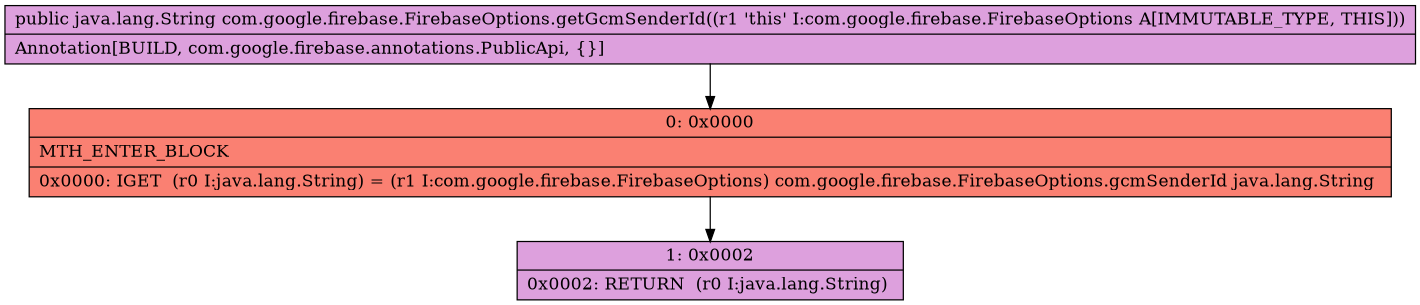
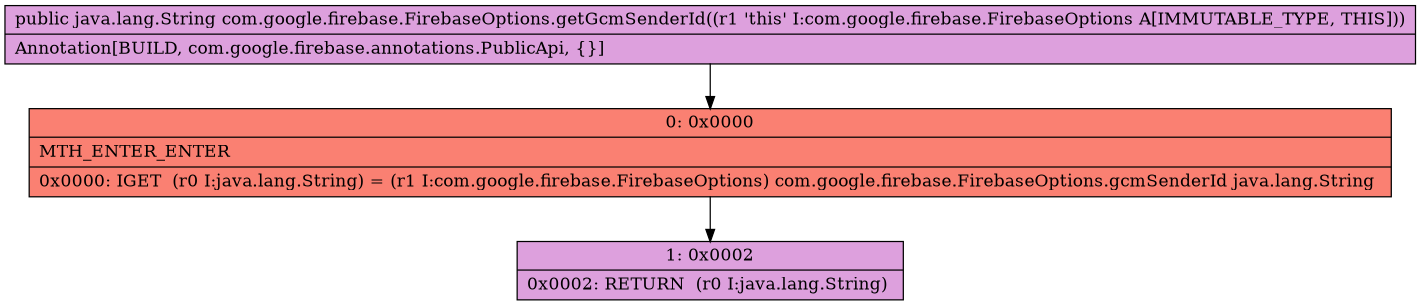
node "0: 0x0000": text "MTH_ENTER_BLOCK" -> "MTH_ENTER_ENTER"
